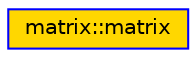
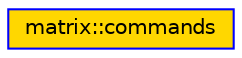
node "matrix::matrix": label "matrix::matrix" -> "matrix::commands"
